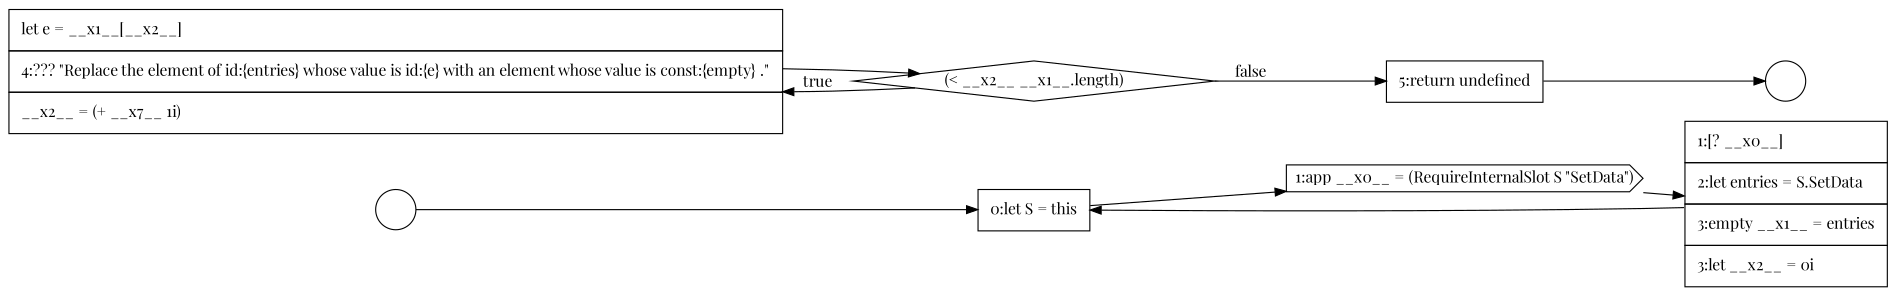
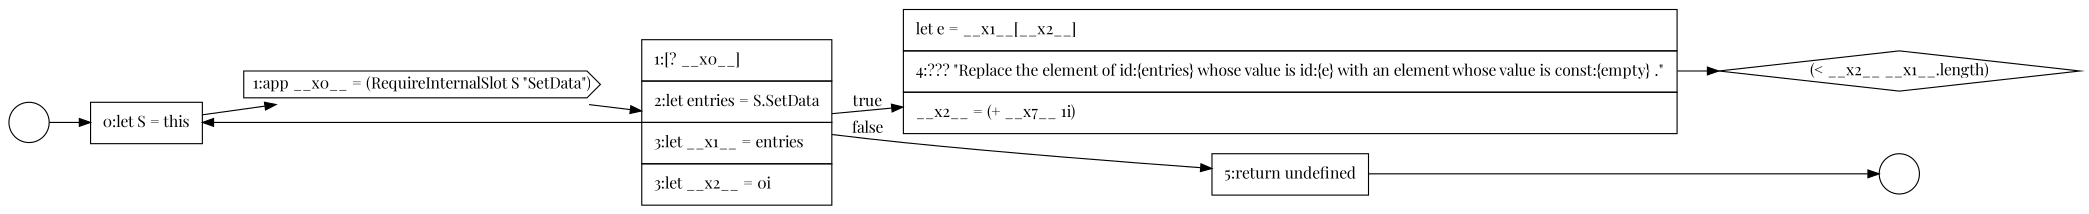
edge "(< __x2__ __x1__.length)" -> "5:return undefined": now "1:[? __x0__]" -> "5:return undefined"
edge "(< __x2__ __x1__.length)" -> "let e = __x1__[__x2__]": now "1:[? __x0__]" -> "let e = __x1__[__x2__]"
node "1:[? __x0__]": text "3:empty __x1__ = entries" -> "3:let __x1__ = entries"
